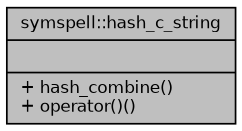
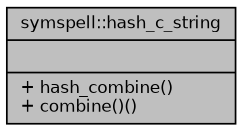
node "symspell::hash_c_string": text "+ operator()()" -> "+ combine()()"
